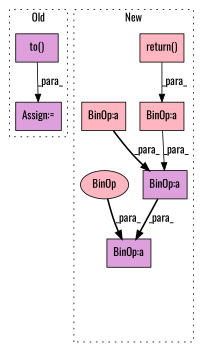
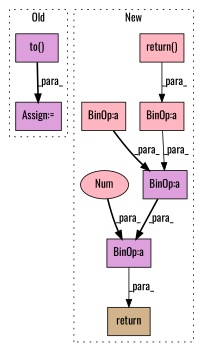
edge "to()" -> "Assign:=": style solid -> bold
node "BinOp": label "BinOp" -> "Num"
node "return": added
